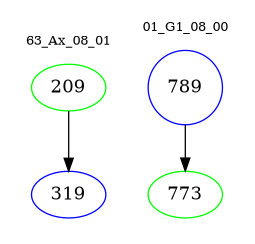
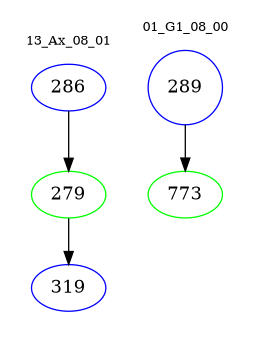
cluster "63_Ax_08_01": label "63_Ax_08_01" -> "13_Ax_08_01"
node "209": label "209" -> "279"
node "286": added
node "789": label "789" -> "289"
